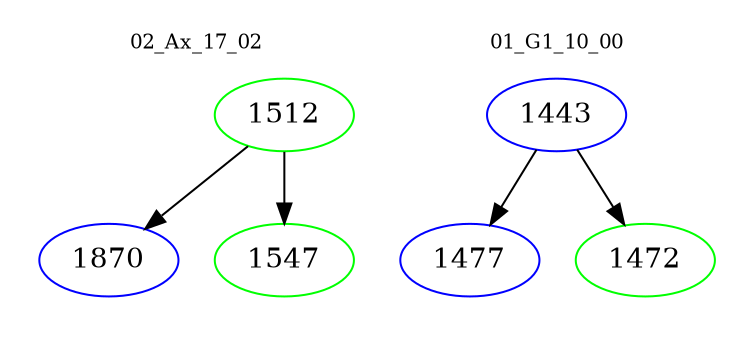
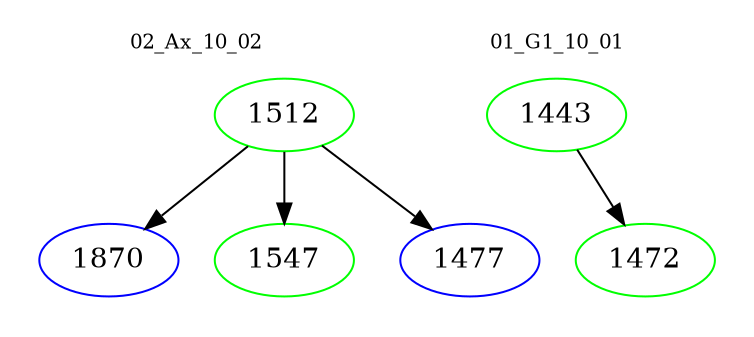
cluster "02_Ax_17_02": label "02_Ax_17_02" -> "02_Ax_10_02"
cluster "01_G1_10_00": label "01_G1_10_00" -> "01_G1_10_01"
node "1443": color blue -> green
edge "1443" -> "1477": now "1512" -> "1477"
